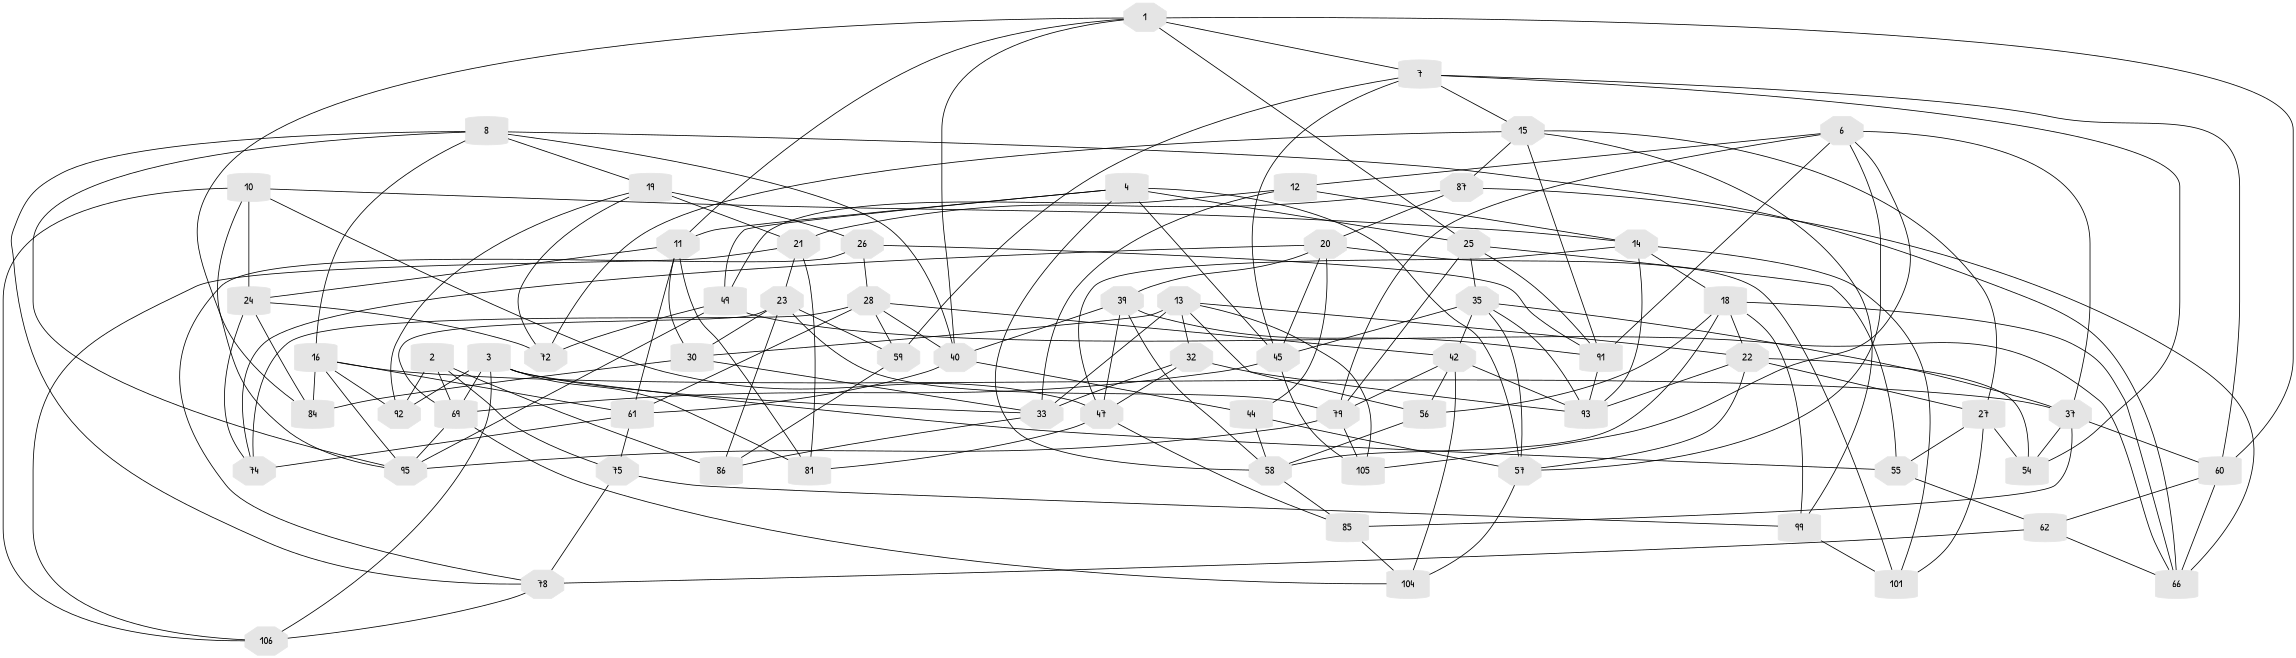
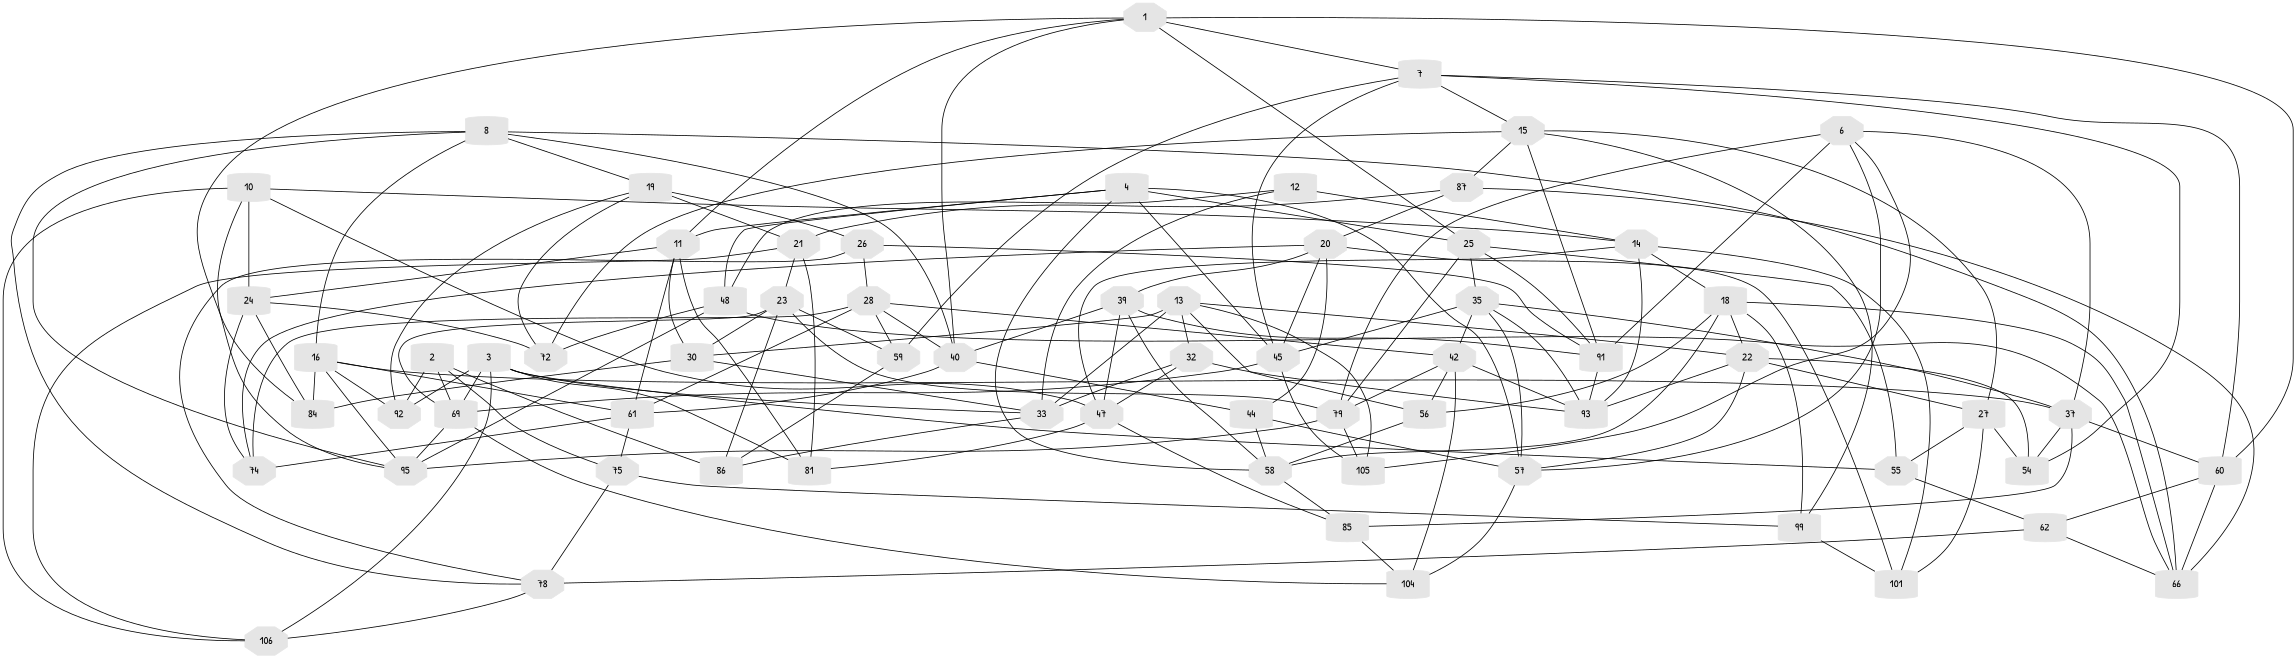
edge "6" -- "12": removed
node "49": label "49" -> "48"
